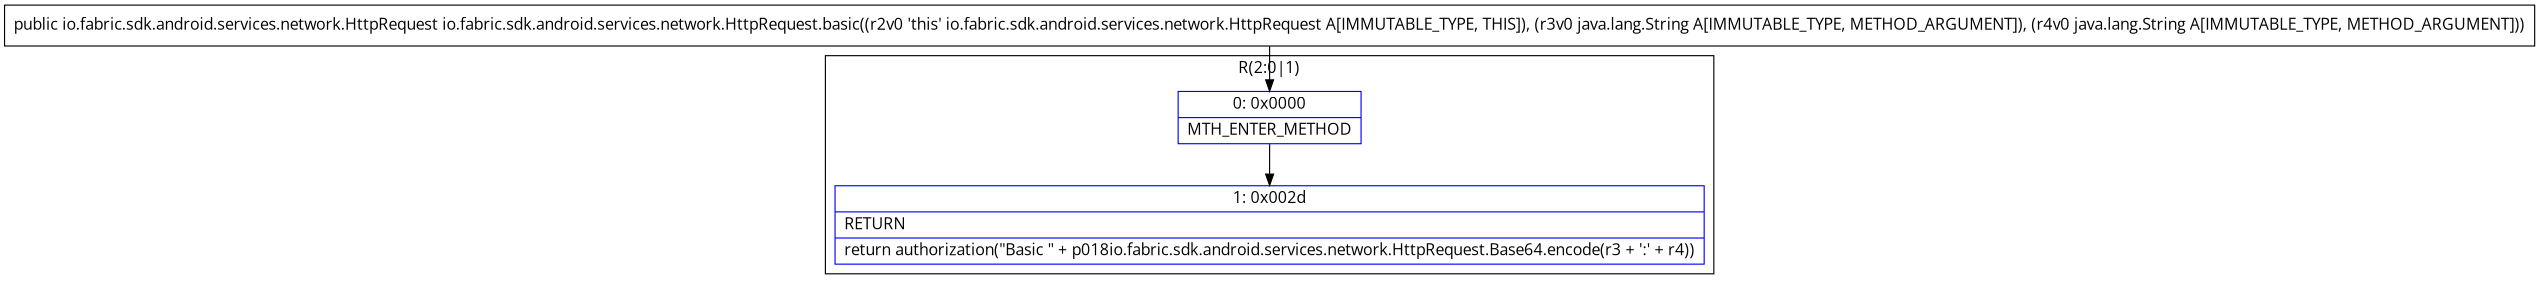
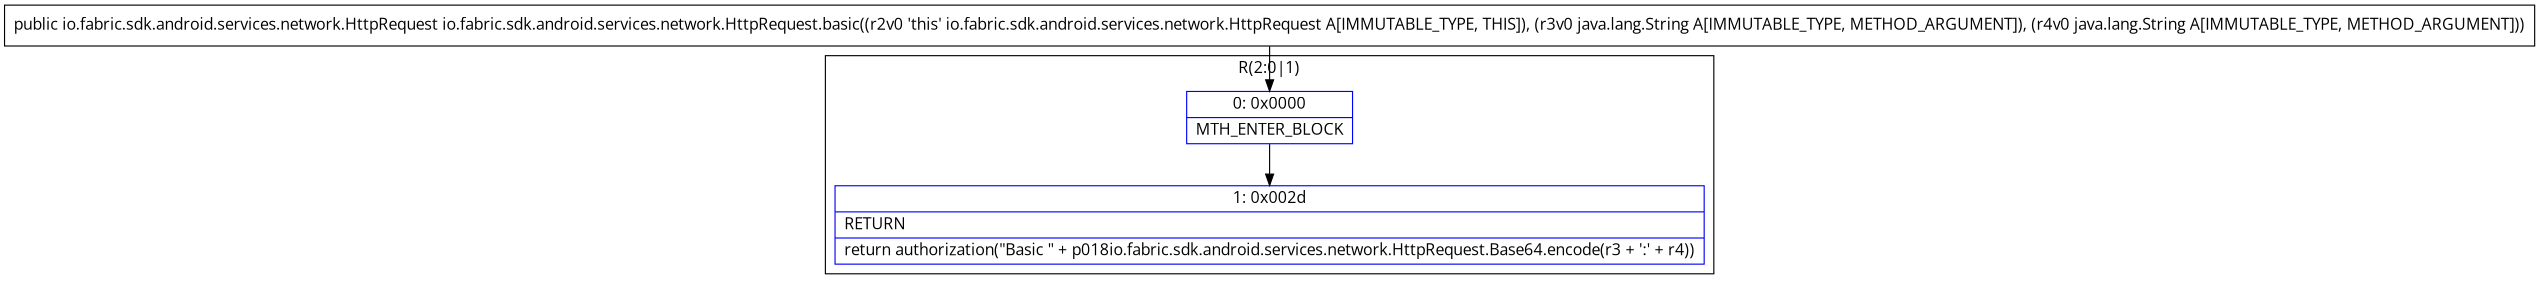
node "0: 0x0000": text "MTH_ENTER_METHOD" -> "MTH_ENTER_BLOCK"
